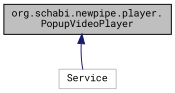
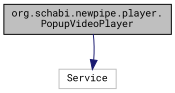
edge "Service" -> "org.schabi.newpipe.player. PopupVideoPlayer": reversed
